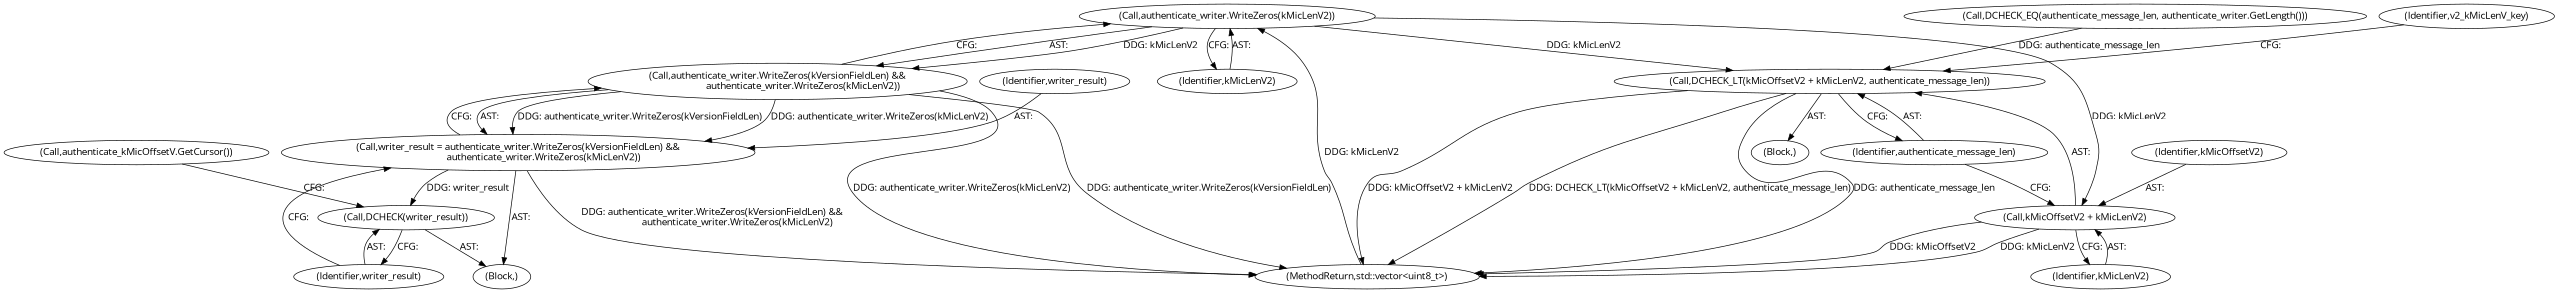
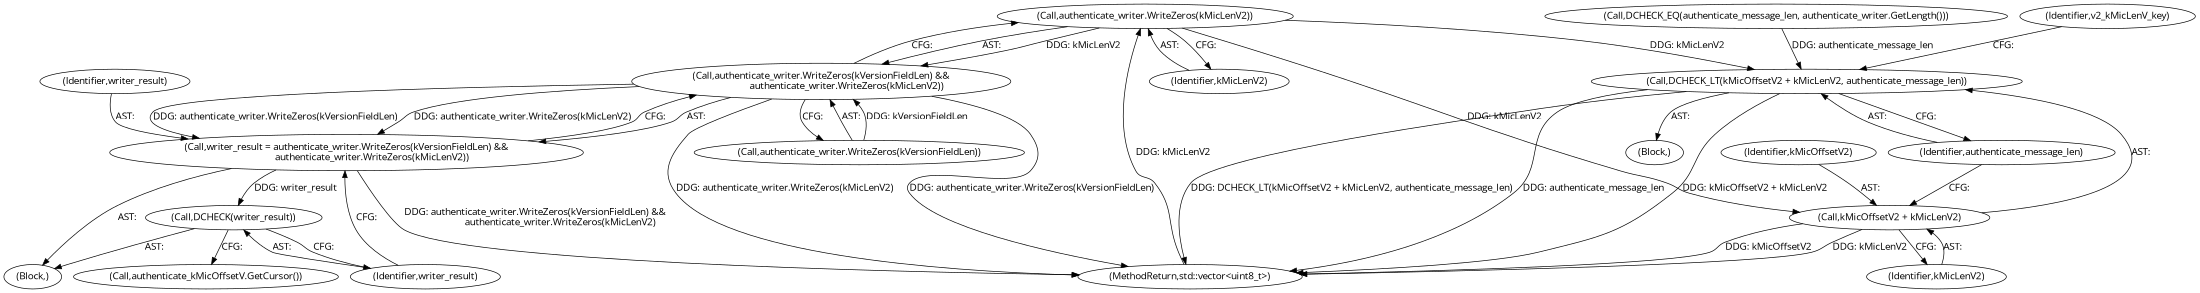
node "(Call,authenticate_writer.WriteZeros(kVersionFieldLen))": added
edge "(Call,authenticate_kMicOffsetV.GetCursor())" -> "(Call,DCHECK(writer_result))": reversed
